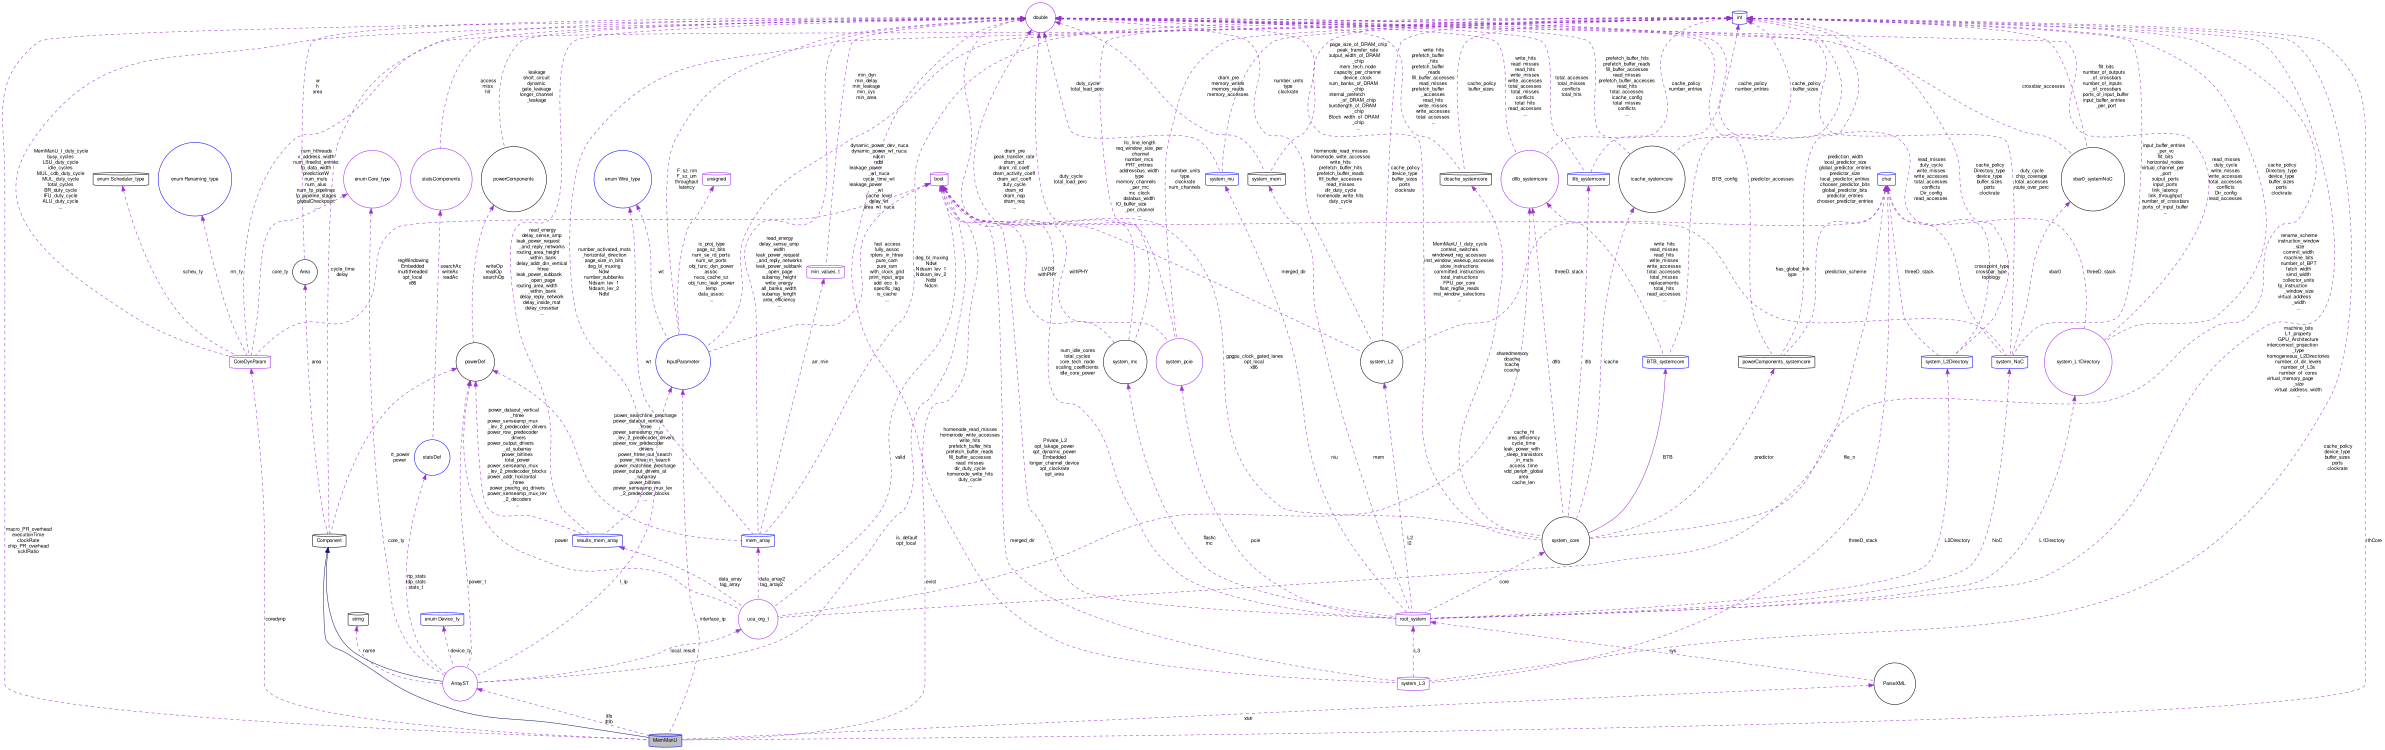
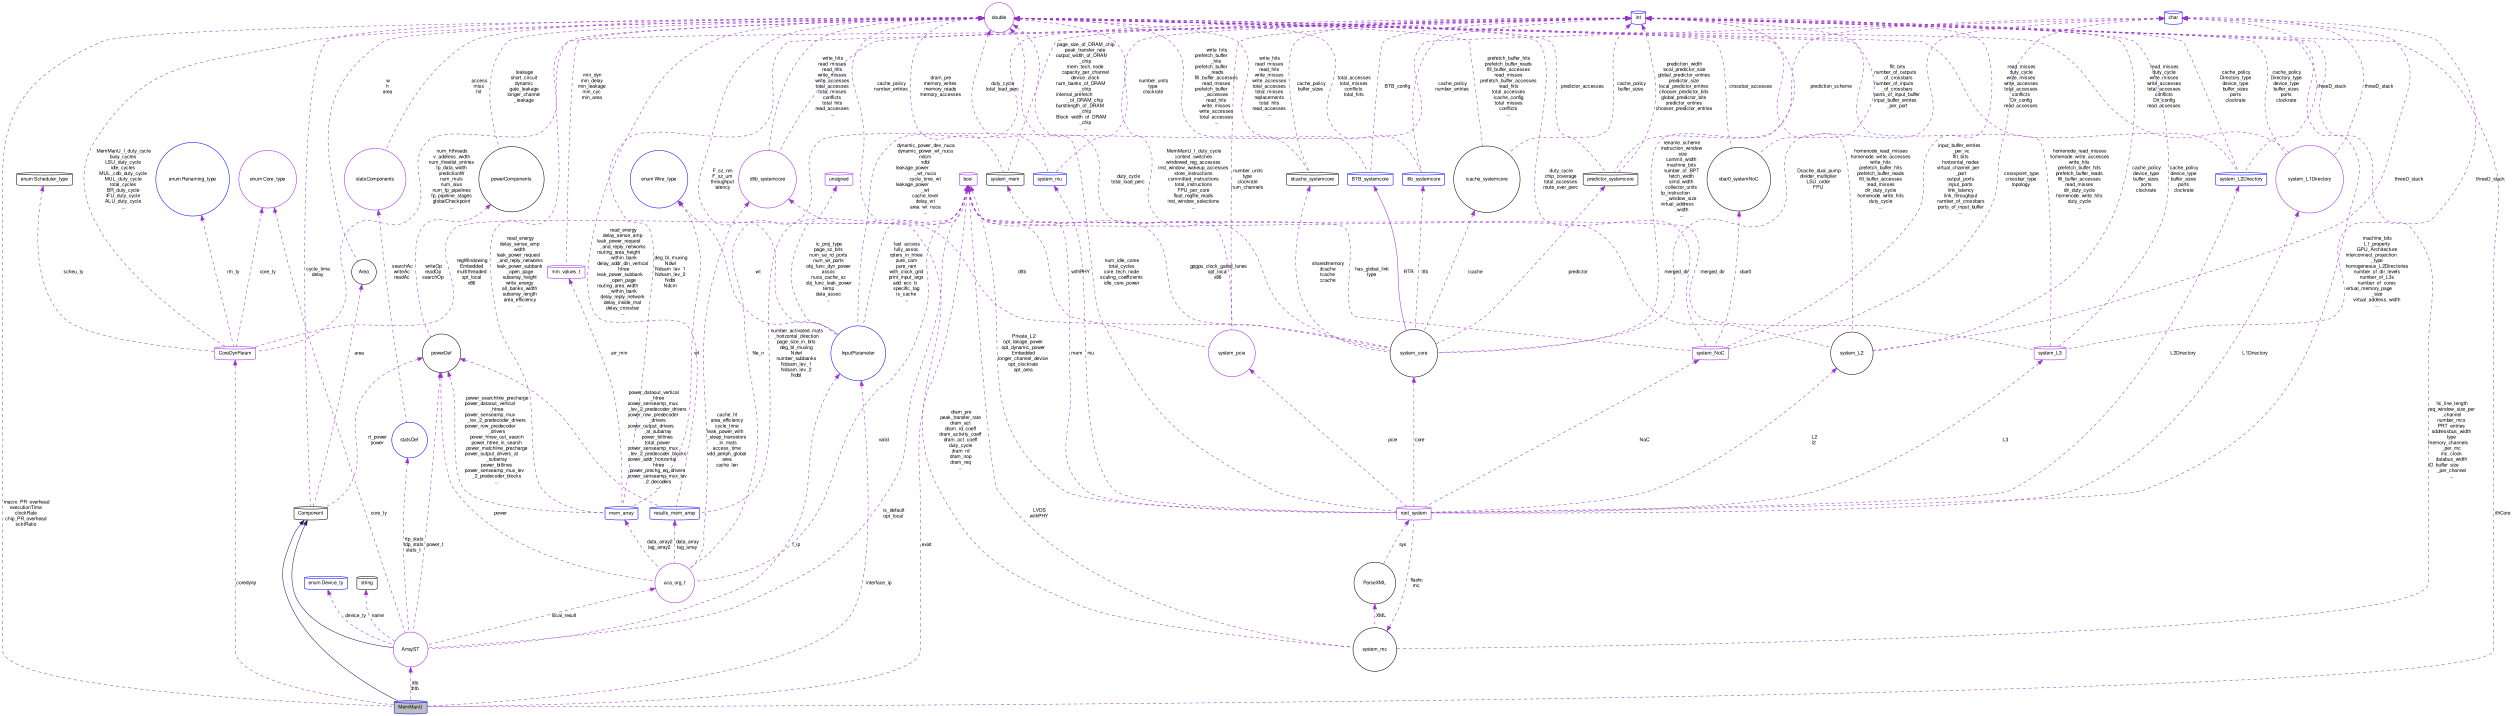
edge "results_mem_array" -> "int": now "results_mem_array" -> "bool"
edge "system_core" -> "char": added, label "Dcache_dual_pump divider_multiplier LSU_order FPU"
edge "BTB_systemcore" -> "dtlb_systemcore": now "BTB_systemcore" -> "double"
node "powerComponents_systemcore": label "powerComponents_systemcore" -> "predictor_systemcore"
node "system_NoC": color blue -> purple
edge "system_L3" -> "root_system": reversed
edge "MemManU" -> "ParseXML": now "system_mc" -> "ParseXML"
